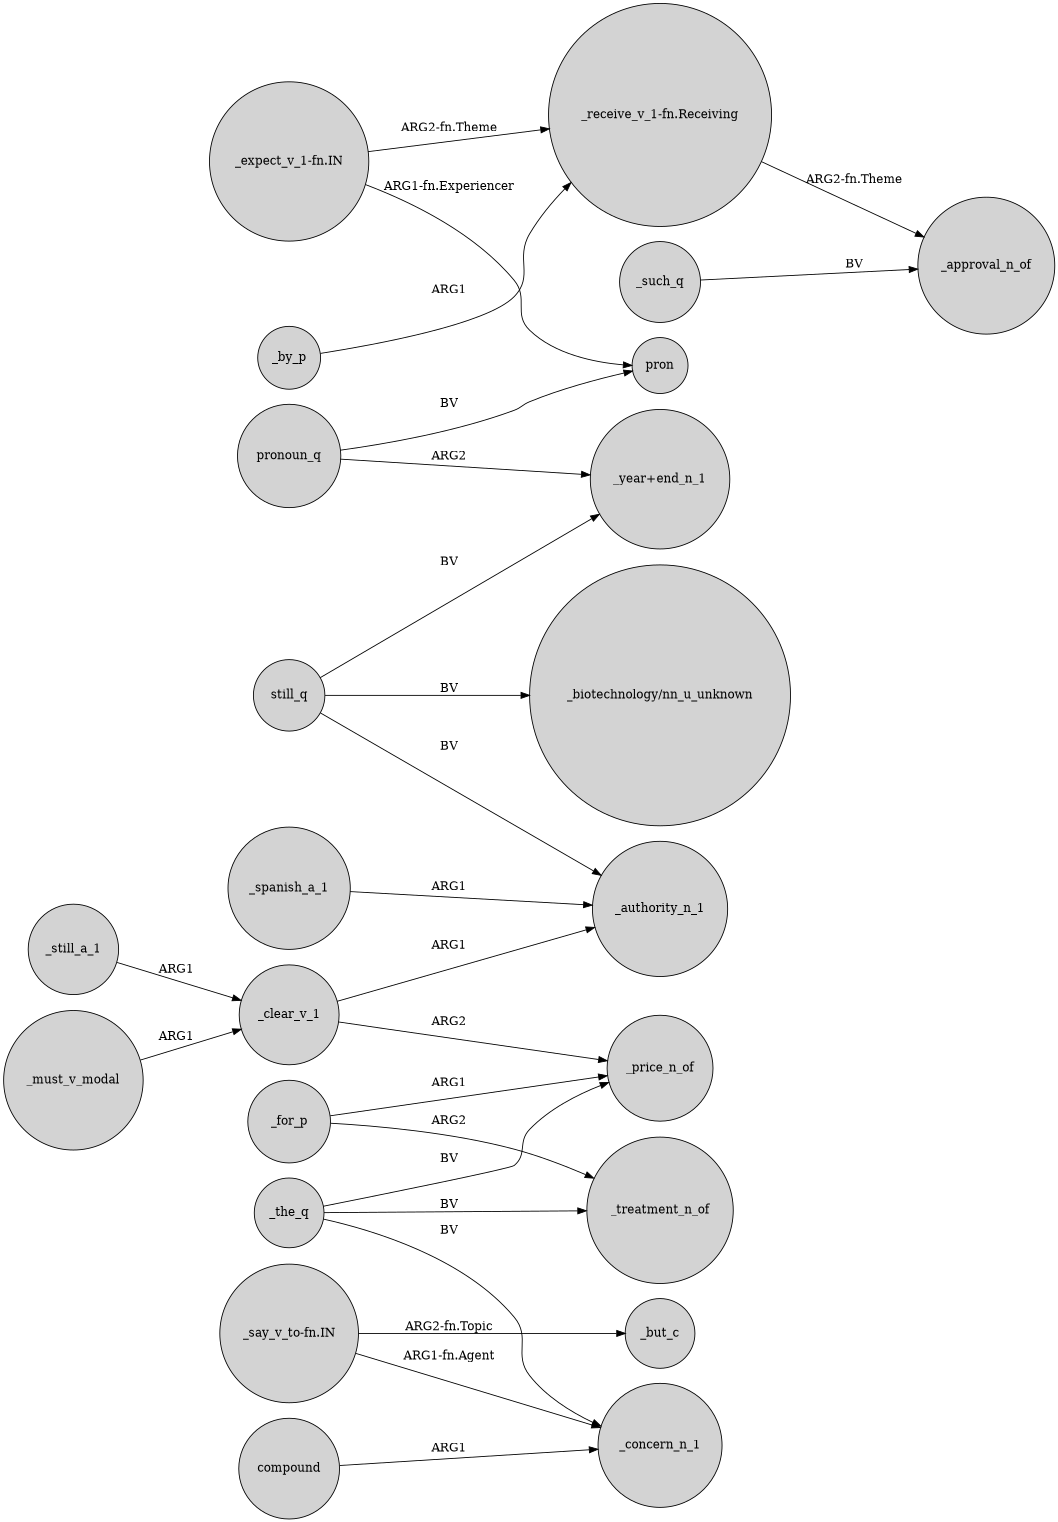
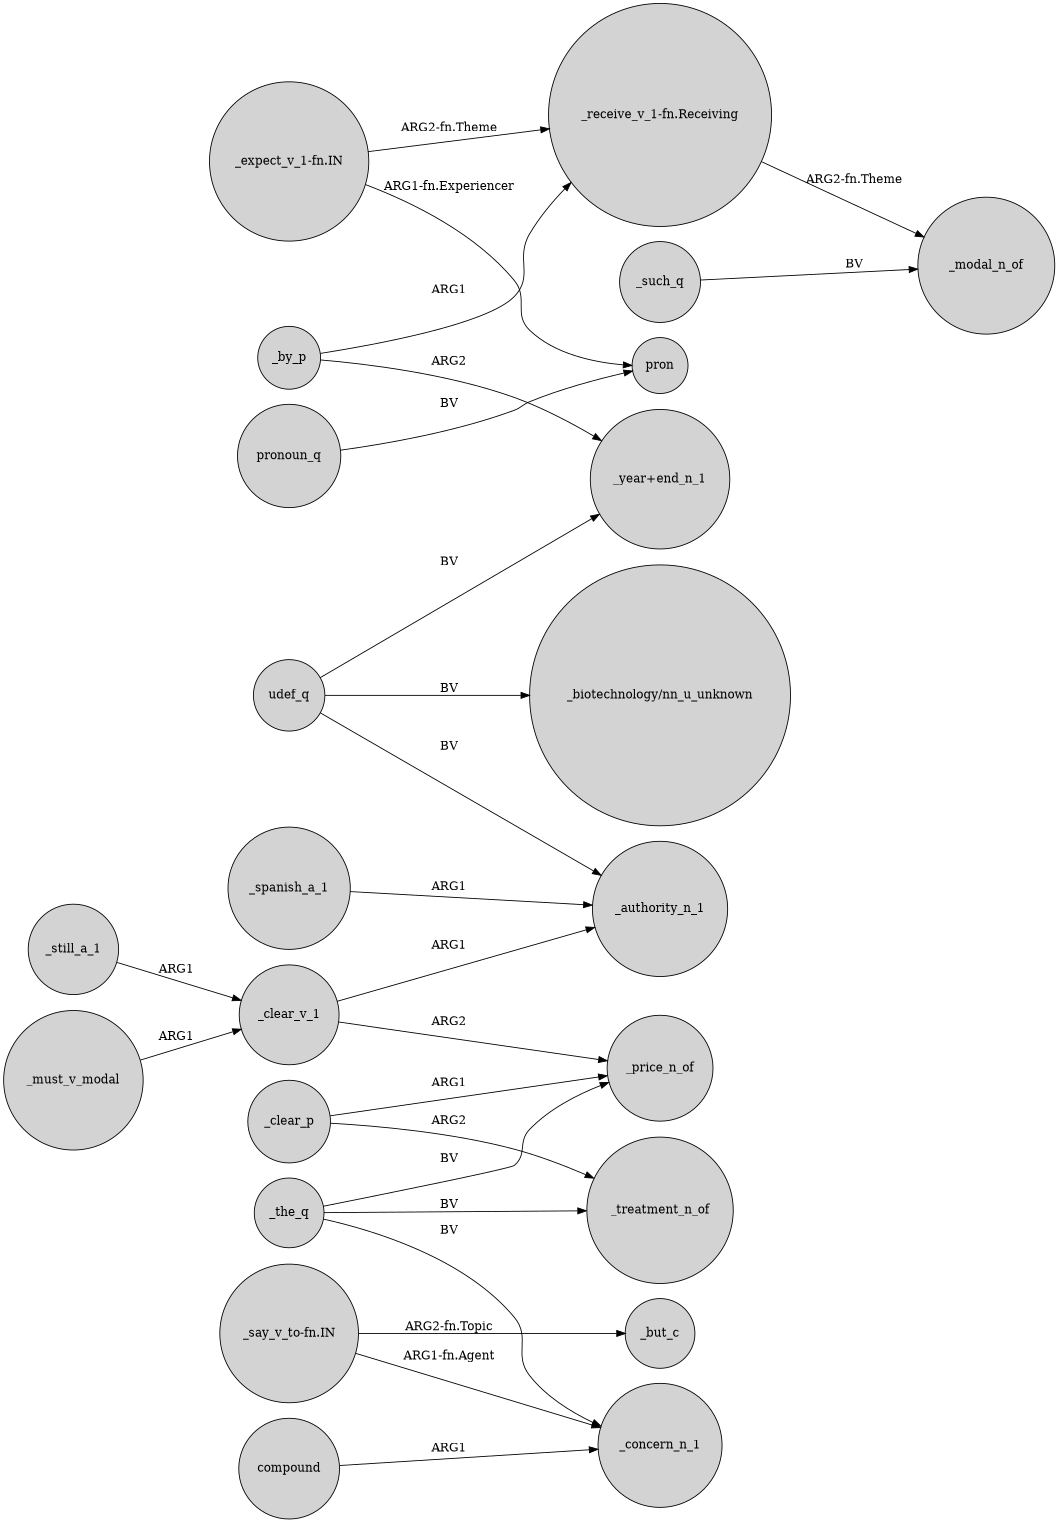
node "_approval_n_of": label "_approval_n_of" -> "_modal_n_of"
edge "pronoun_q" -> "_year+end_n_1": now "_by_p" -> "_year+end_n_1"
node "still_q": label "still_q" -> "udef_q"
node "_for_p": label "_for_p" -> "_clear_p"
